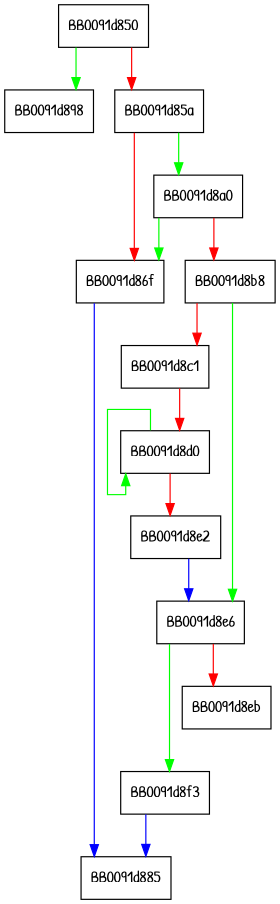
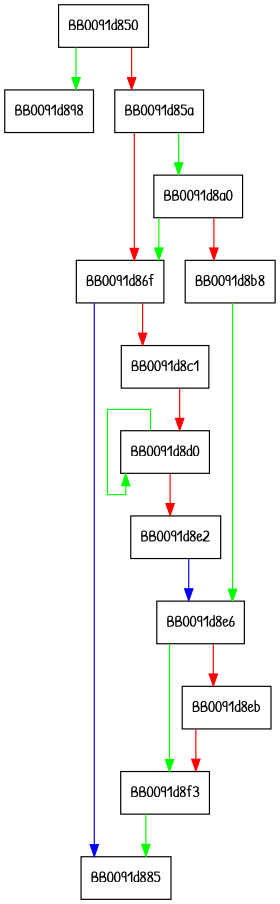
edge "BB0091d8b8" -> "BB0091d8c1": now "BB0091d86f" -> "BB0091d8c1"
edge "BB0091d8eb" -> "BB0091d8f3": added
edge "BB0091d8f3" -> "BB0091d885": color blue -> green
